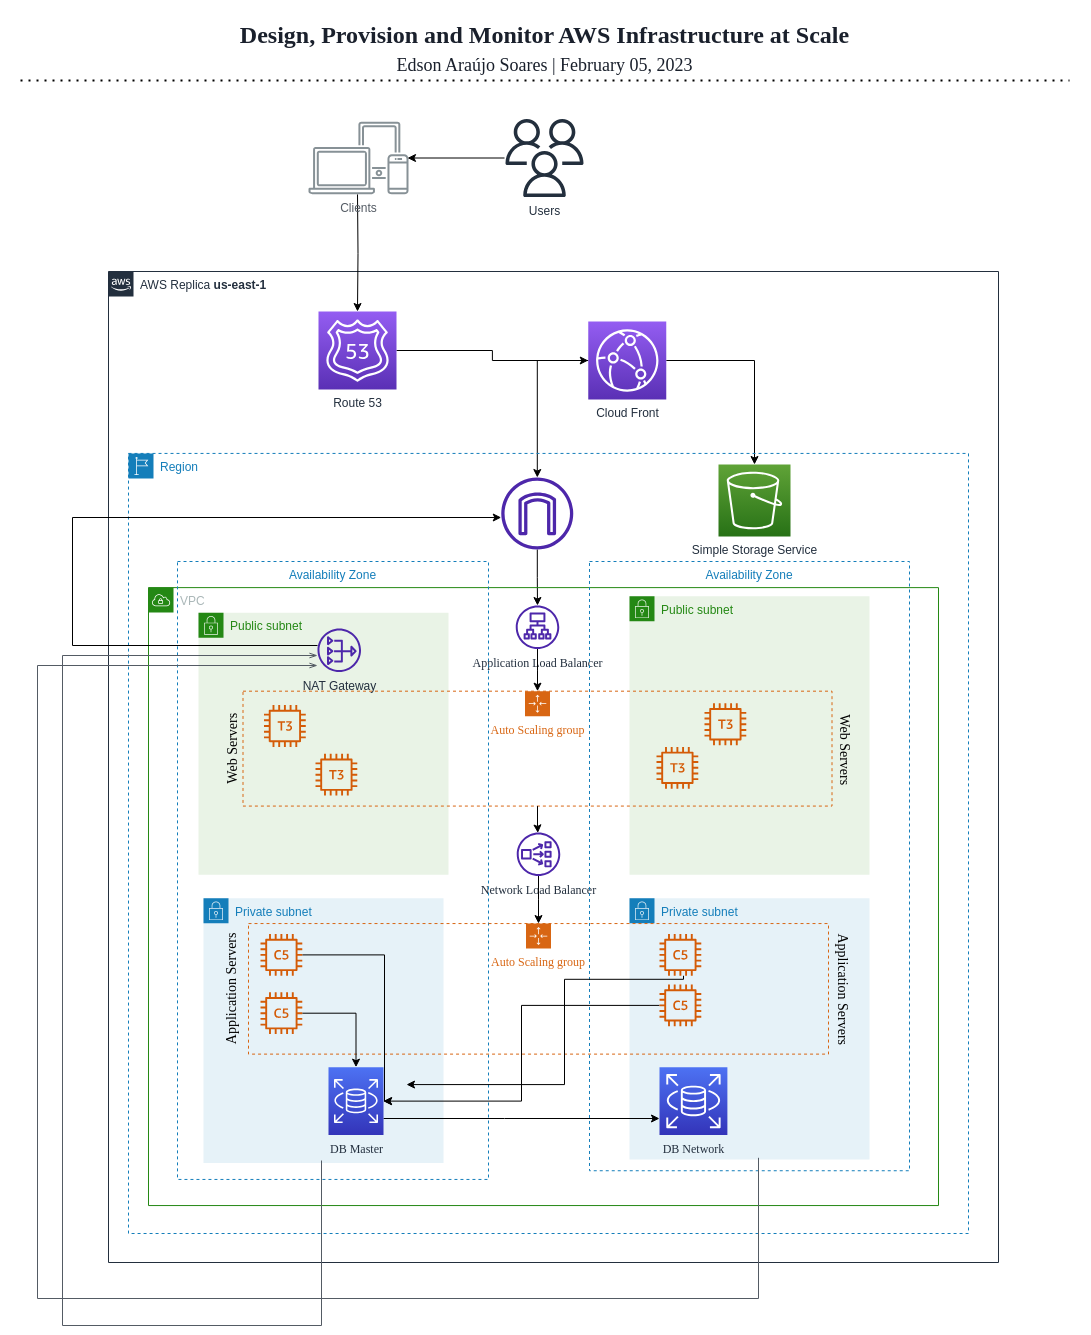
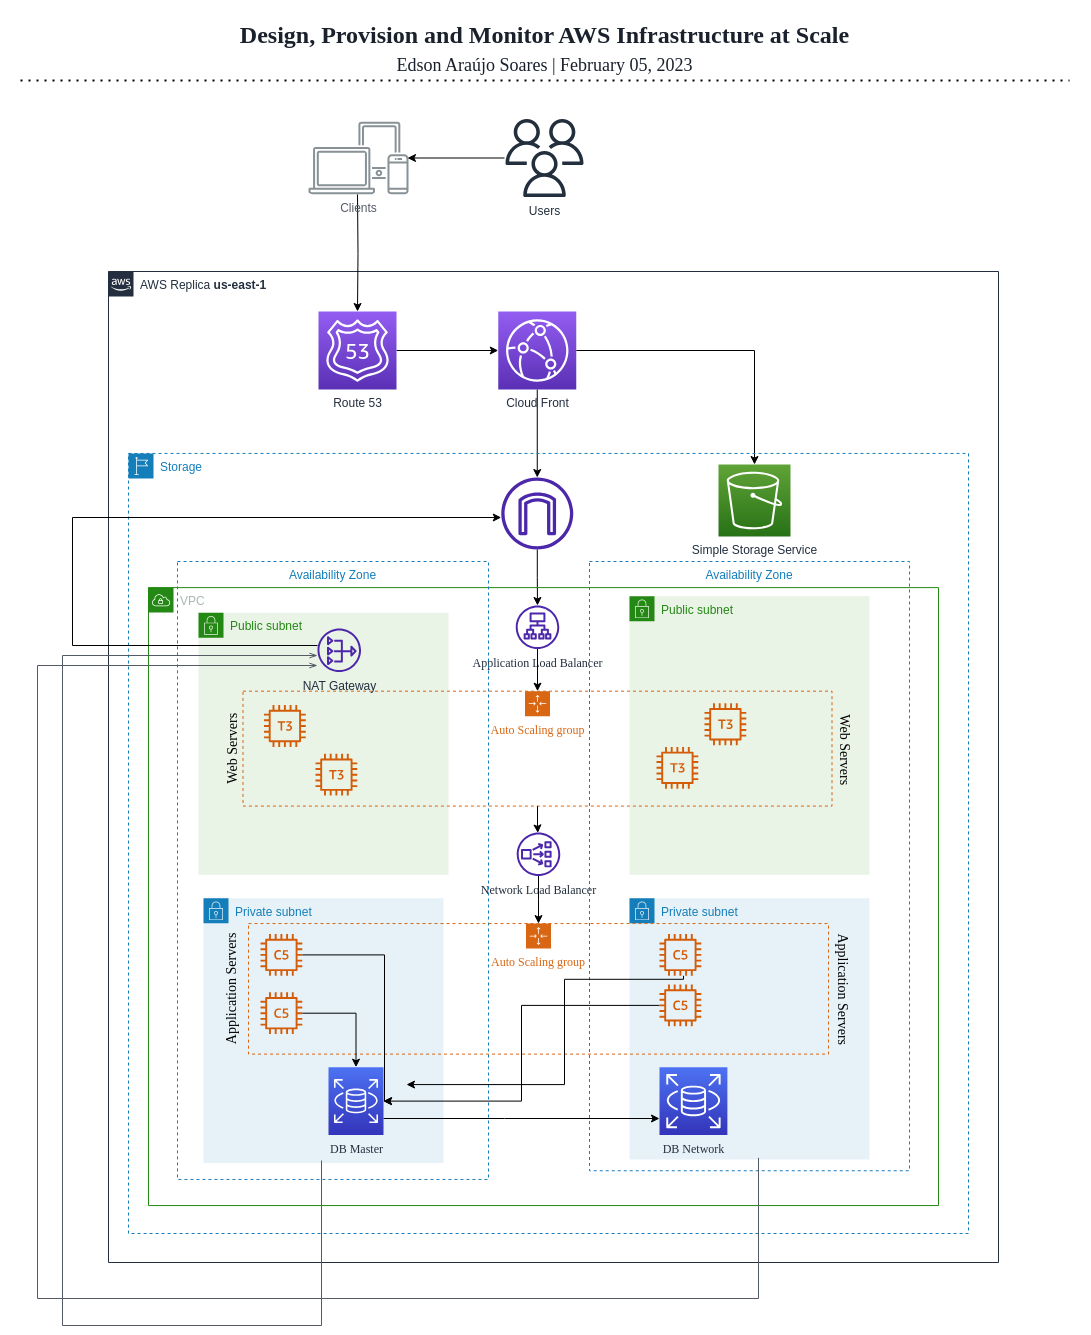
node "Cloud Front": moved (627, 361) -> (537, 351)
node "Region": label "Region" -> "Storage"
